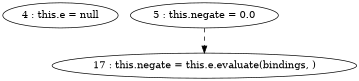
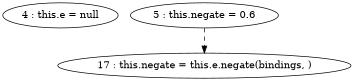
node "5 : this.negate = 0.0": label "5 : this.negate = 0.0" -> "5 : this.negate = 0.6"
node "17 : this.negate = this.e.evaluate(bindings, )": label "17 : this.negate = this.e.evaluate(bindings, )" -> "17 : this.negate = this.e.negate(bindings, )"
